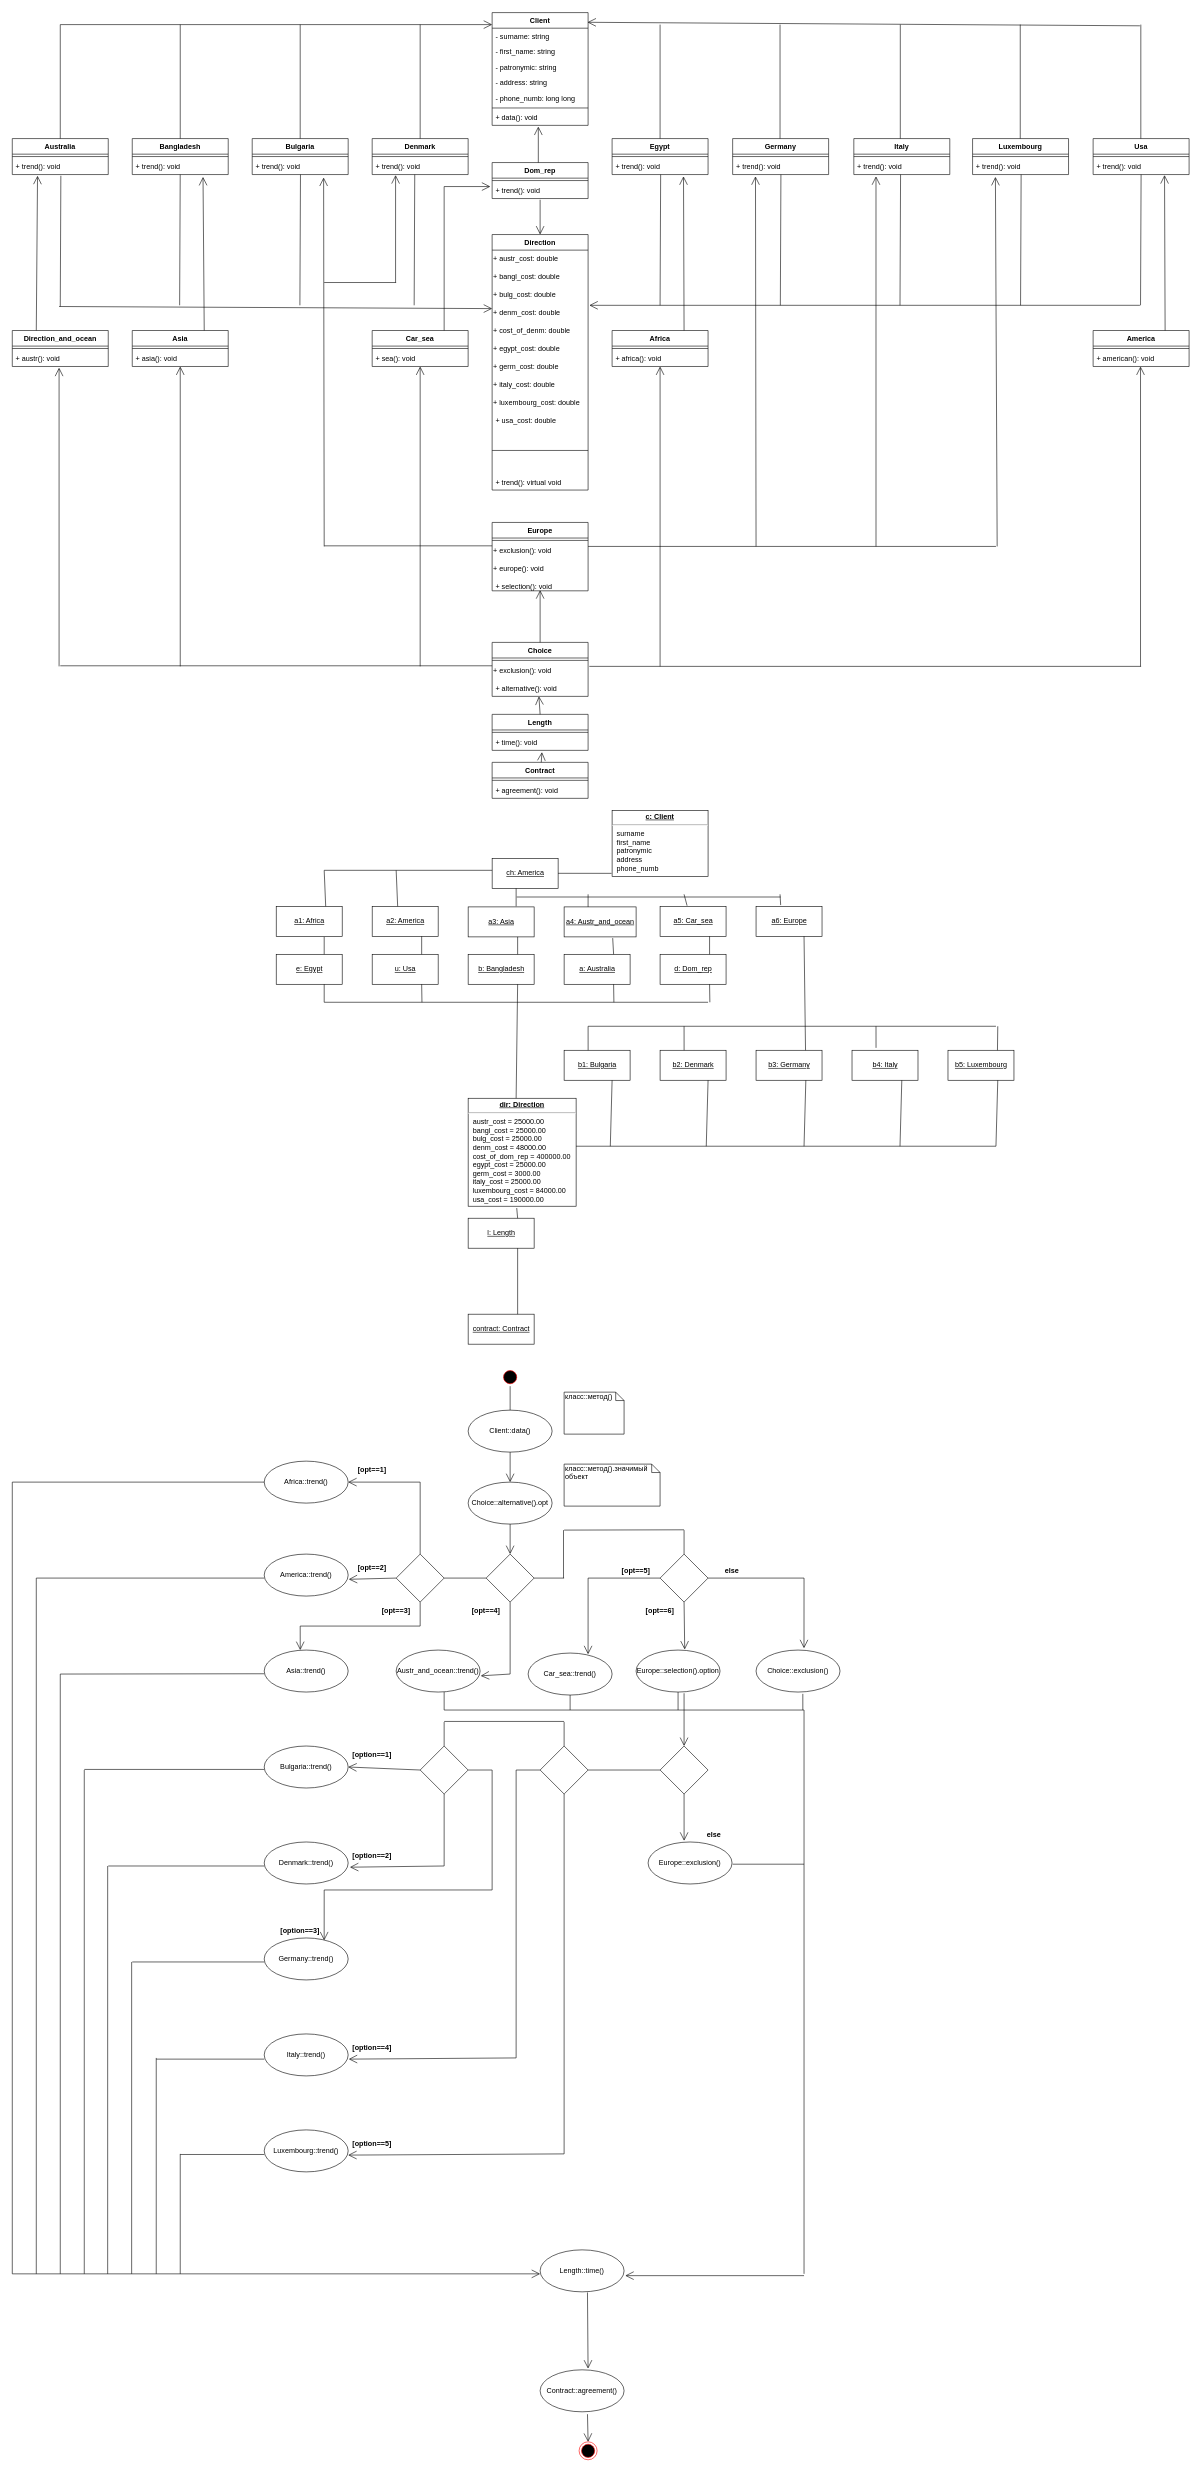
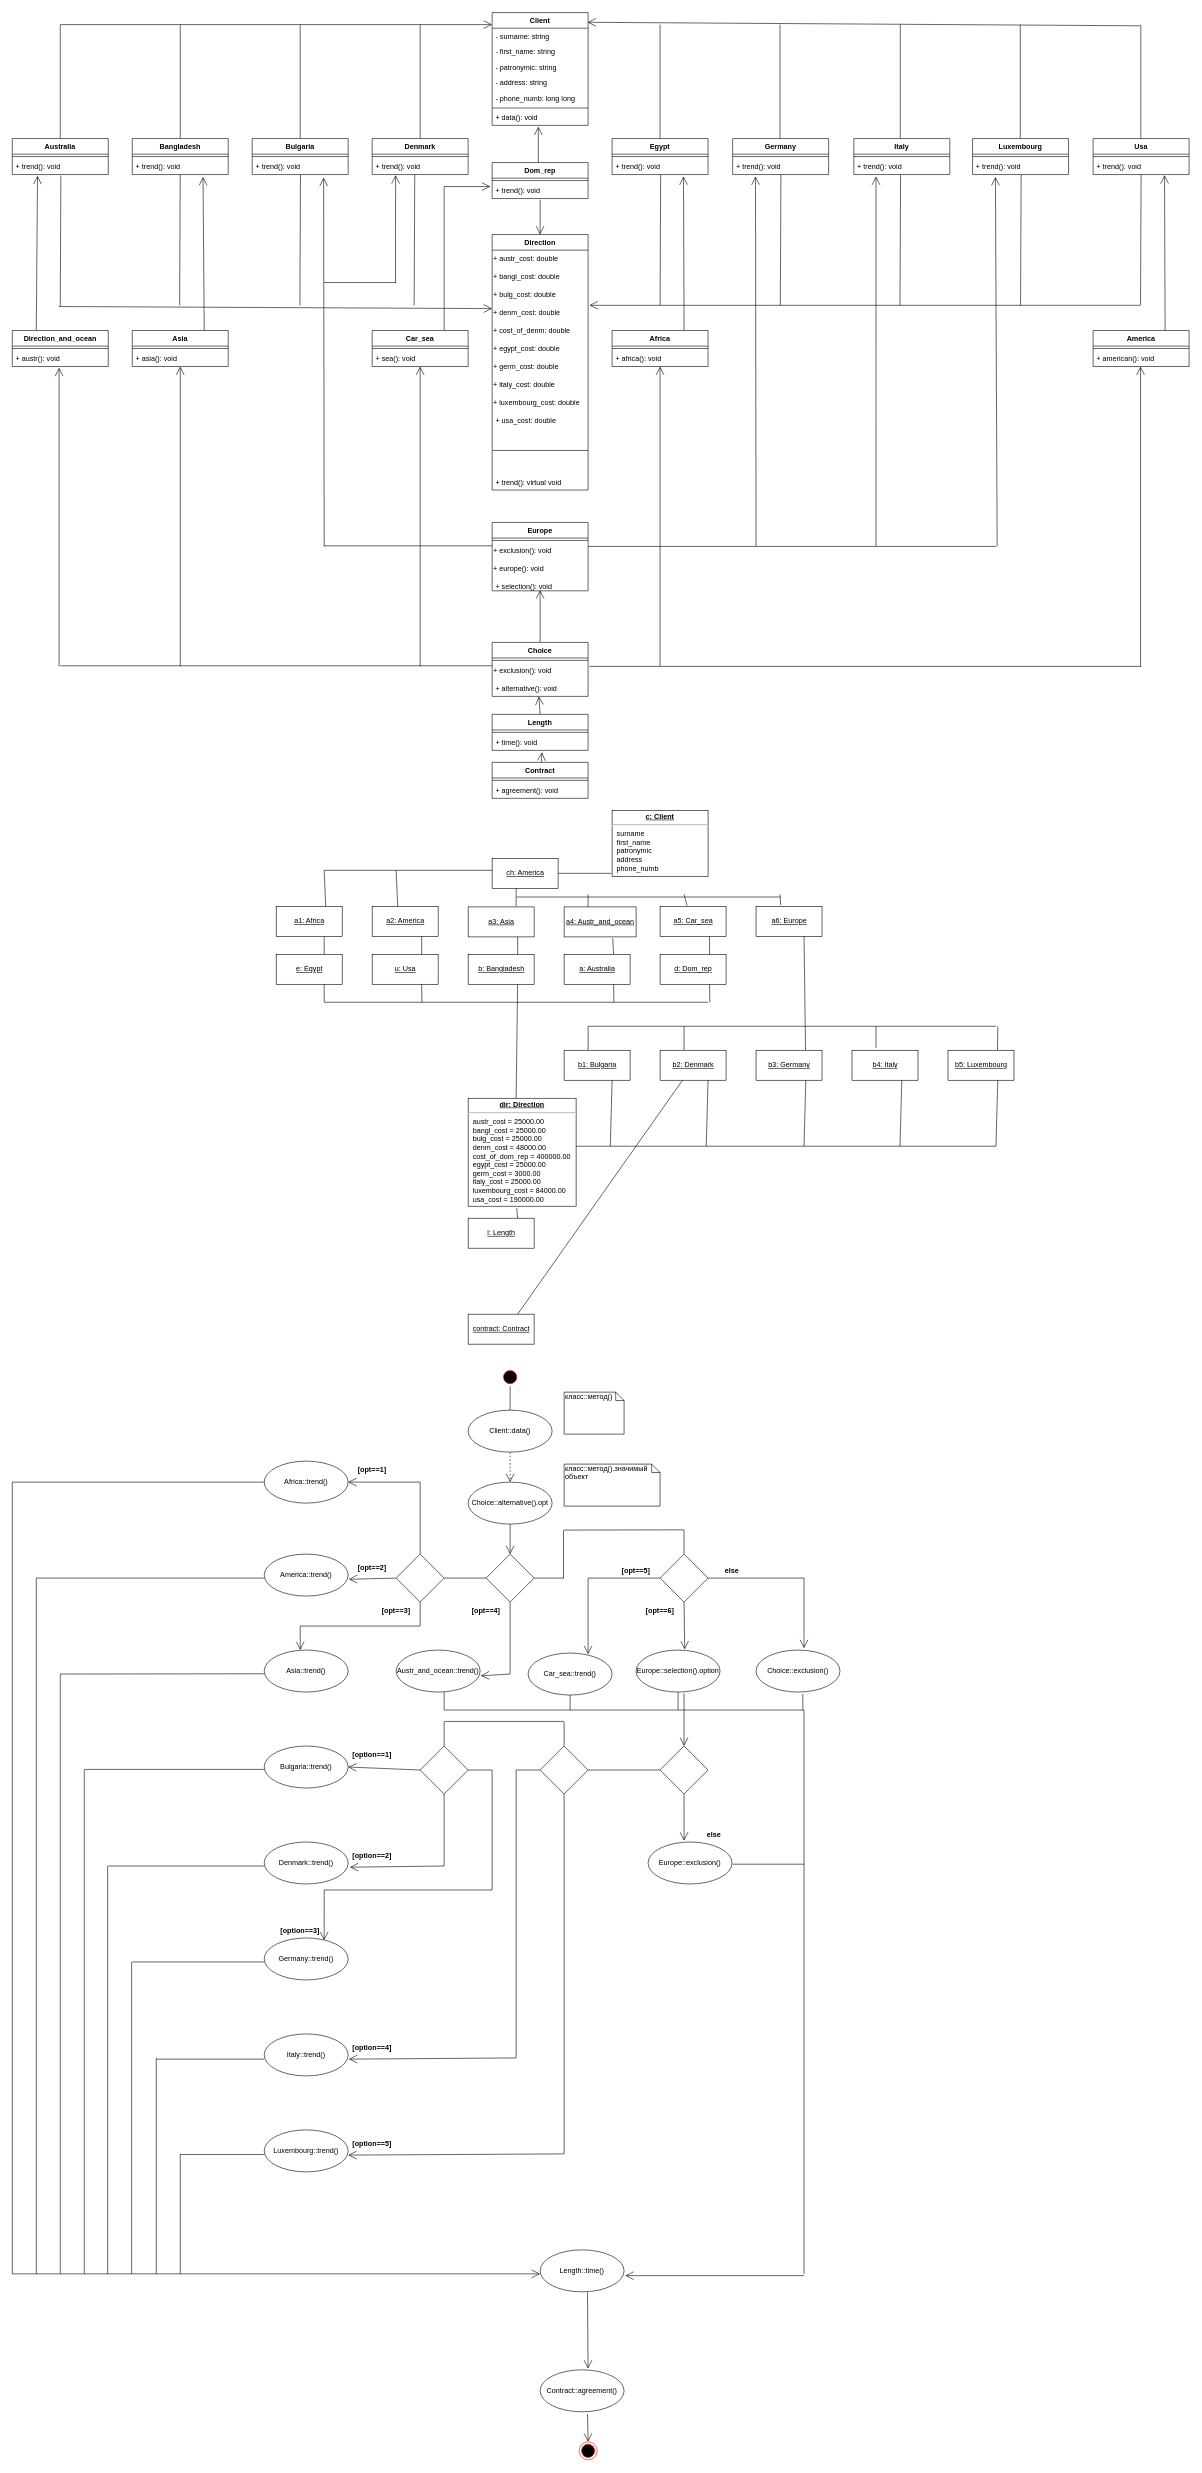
edge "l: Length" -- "contract: Contract": now "b2: Denmark" -- "contract: Contract"
edge "Client::data()" -> "Choice::alternative().opt": style solid -> dashed
